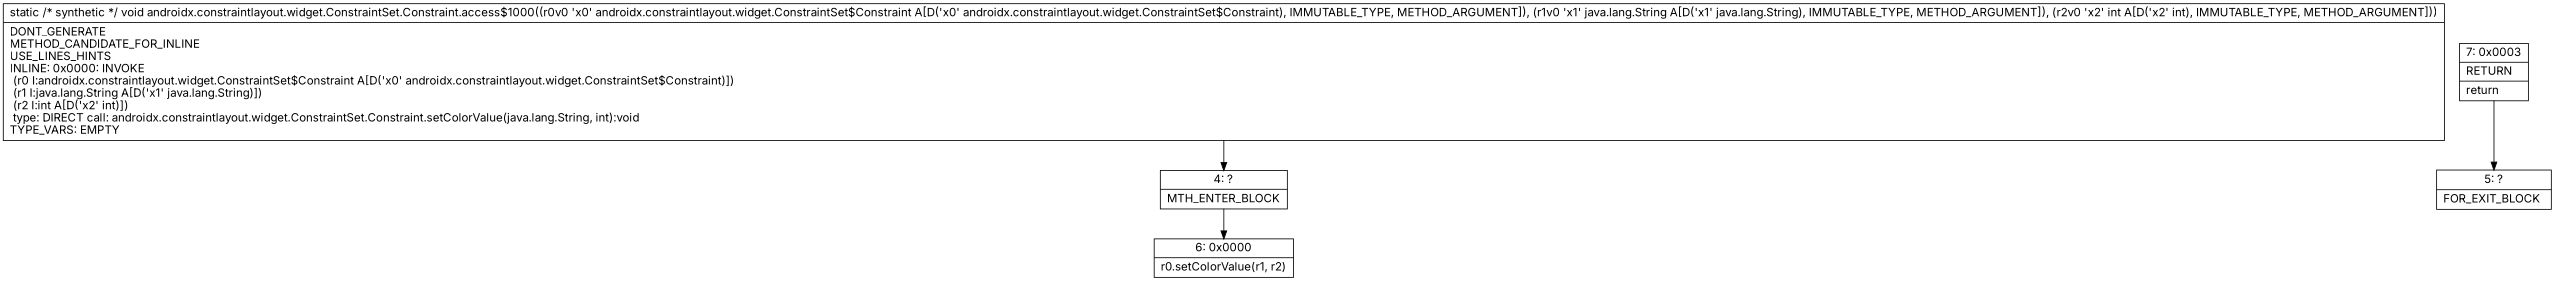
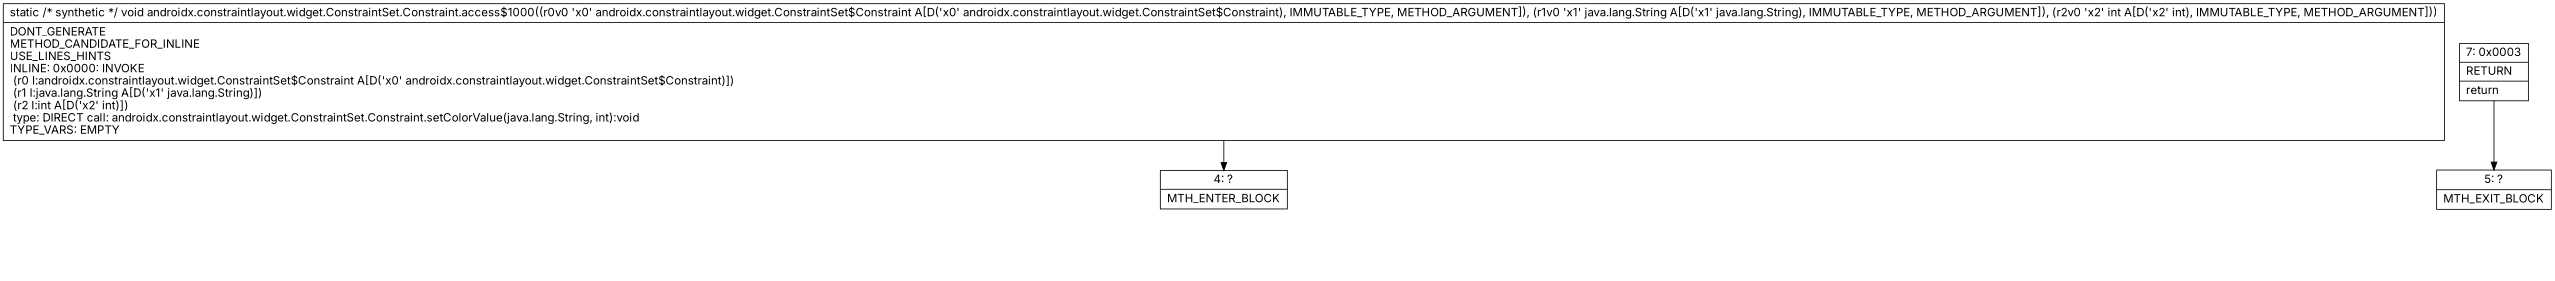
node "5: ?": text "FOR_EXIT_BLOCK" -> "MTH_EXIT_BLOCK"
node "6: 0x0000": removed
